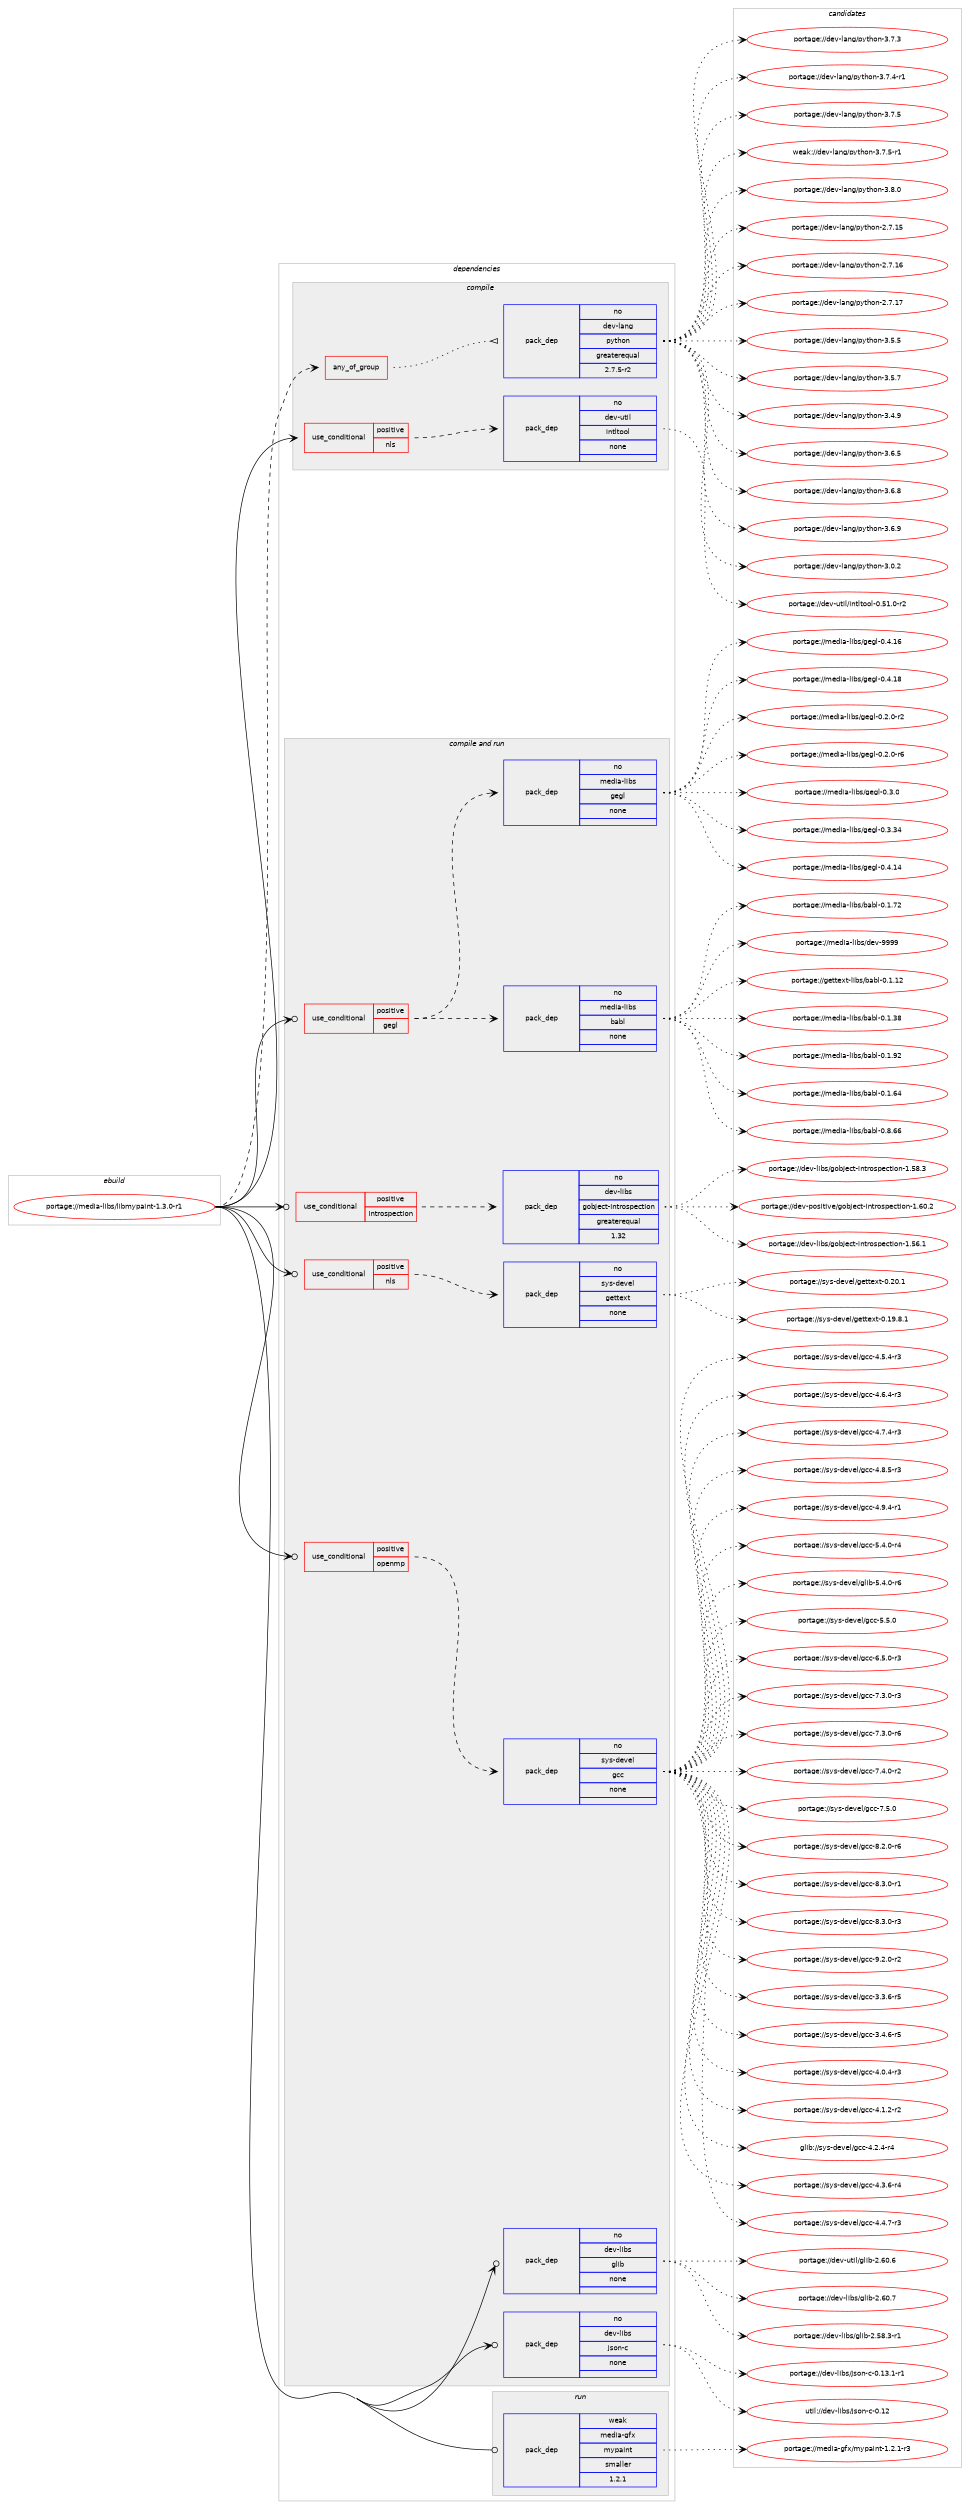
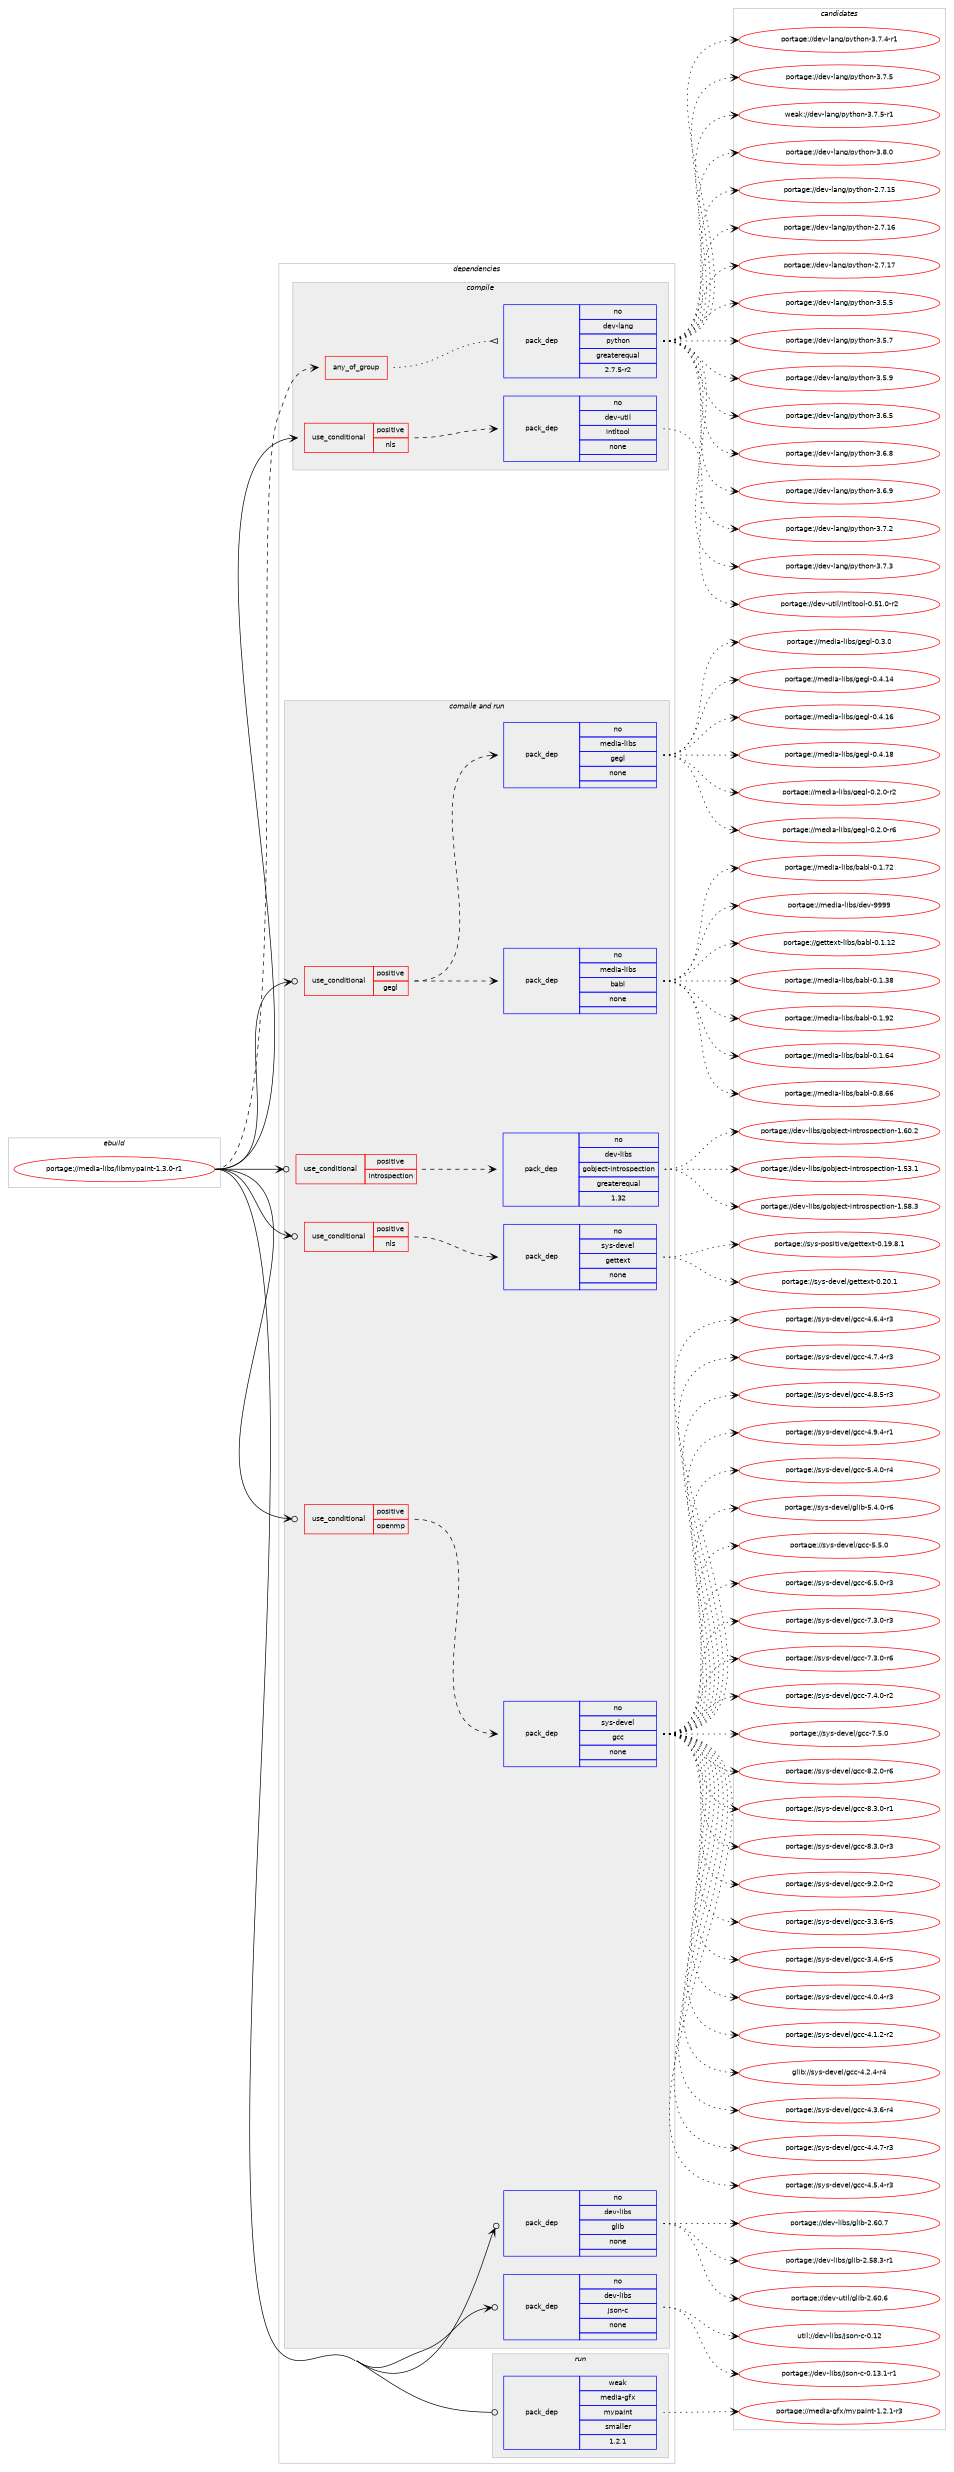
node "portage://dev-lang/python-3.4.9": label "portage://dev-lang/python-3.4.9" -> "portage://dev-lang/python-3.5.9"
node "portage://dev-lang/python-3.0.2": label "portage://dev-lang/python-3.0.2" -> "portage://dev-lang/python-3.7.2"
node "portage://media-libs/gegl-0.3.34": removed
node "portage://dev-positive/gobject-introspection-1.60.2": label "portage://dev-positive/gobject-introspection-1.60.2" -> "portage://dev-libs/gobject-introspection-1.60.2"
node "portage://dev-libs/gobject-introspection-1.56.1": label "portage://dev-libs/gobject-introspection-1.56.1" -> "portage://dev-libs/gobject-introspection-1.53.1"
node "portage://sys-devel/gettext-0.19.8.1": label "portage://sys-devel/gettext-0.19.8.1" -> "portage://sys-positive/gettext-0.19.8.1"
